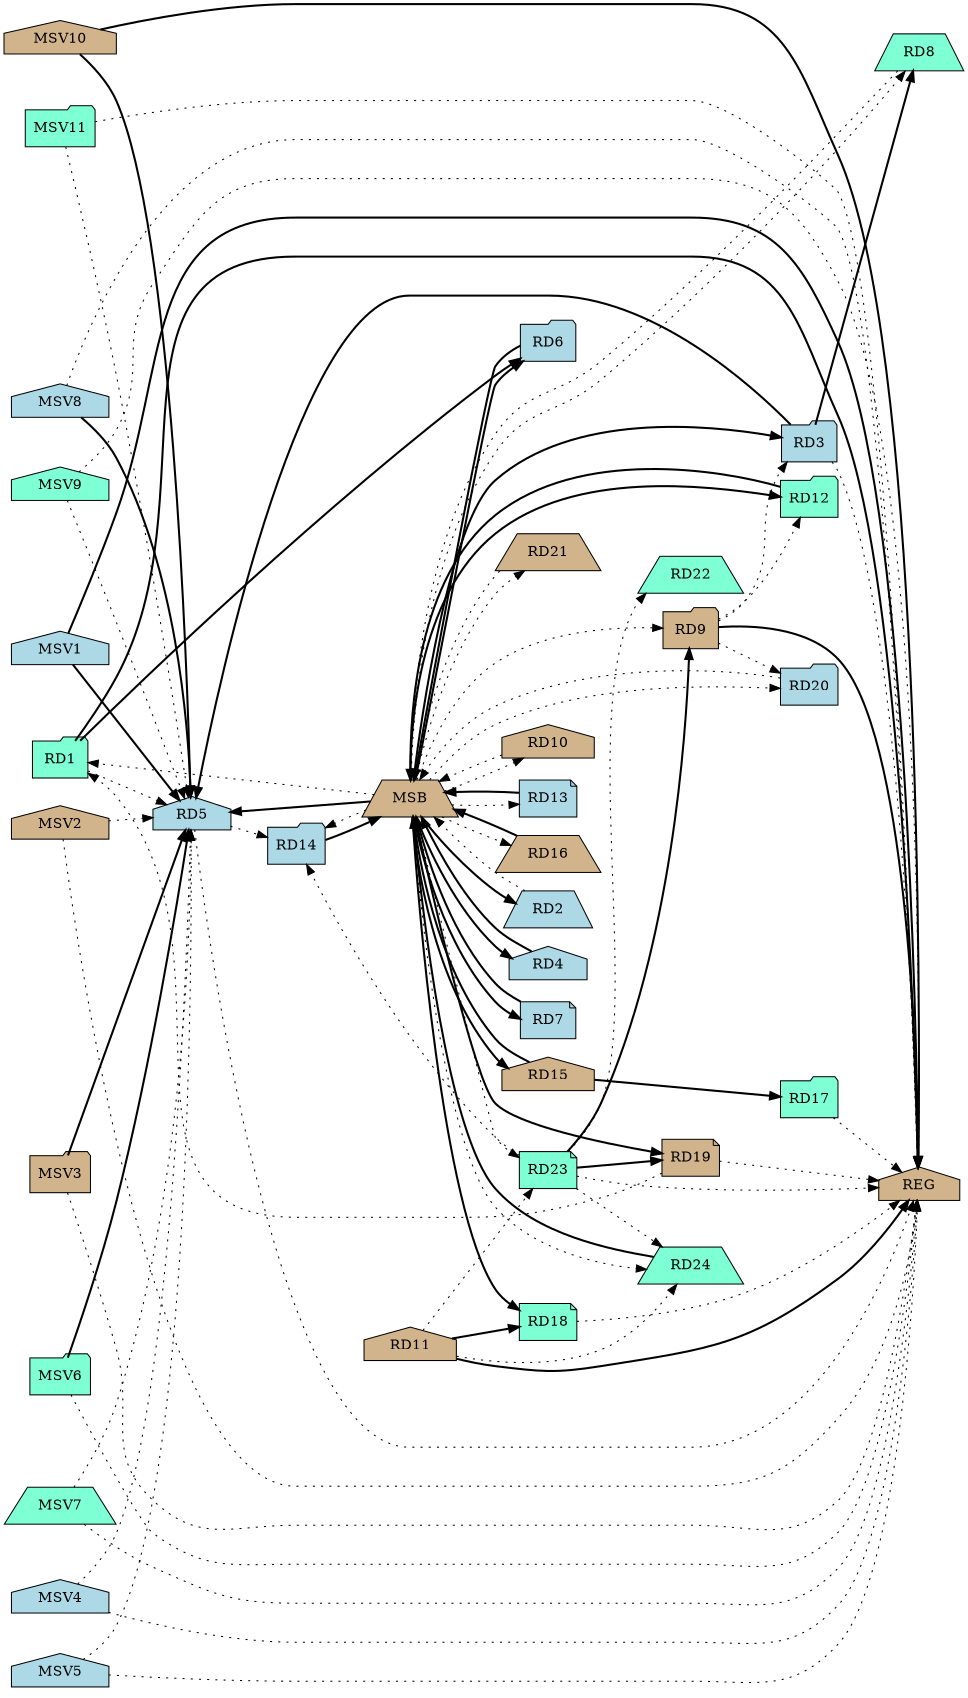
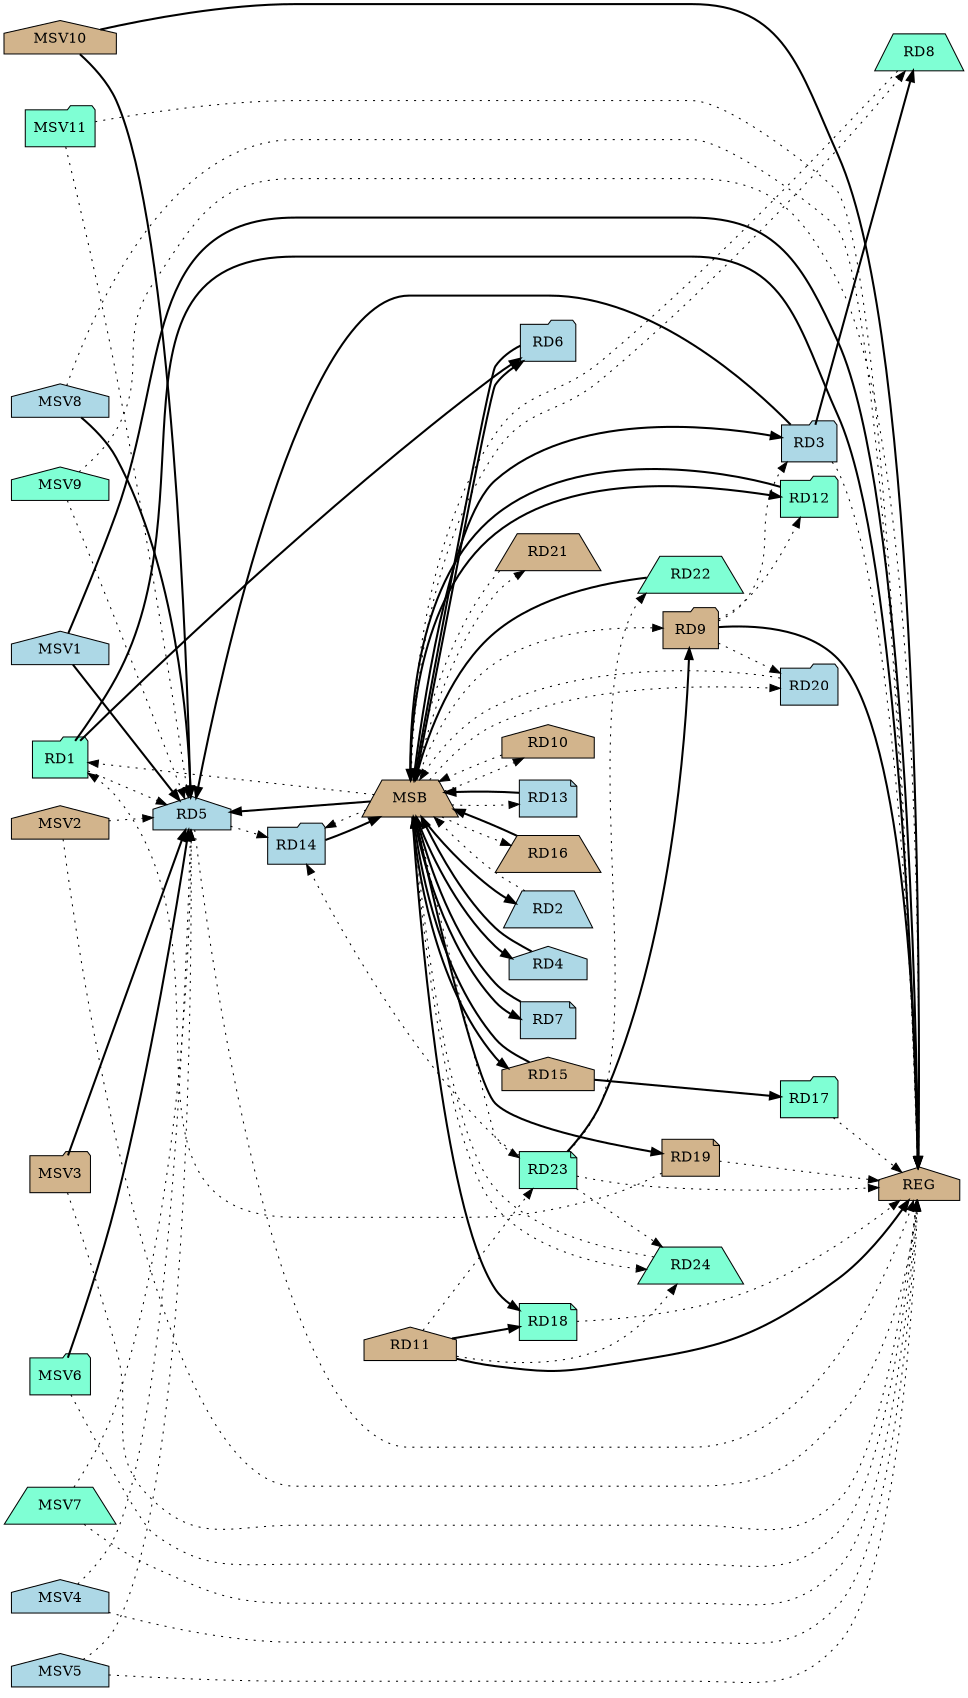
edge "RD22" -> "MSB": added
edge "RD24" -> "MSB": style bold -> dotted
edge "RD23" -> "RD19": removed
